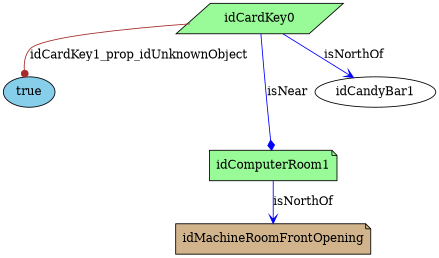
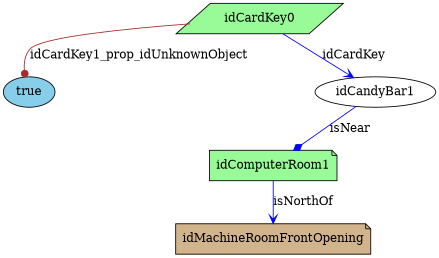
edge "idCardKey0" -> "idCandyBar1": label "isNorthOf" -> "idCardKey"
edge "idCardKey0" -> "idComputerRoom1": now "idCandyBar1" -> "idComputerRoom1"
